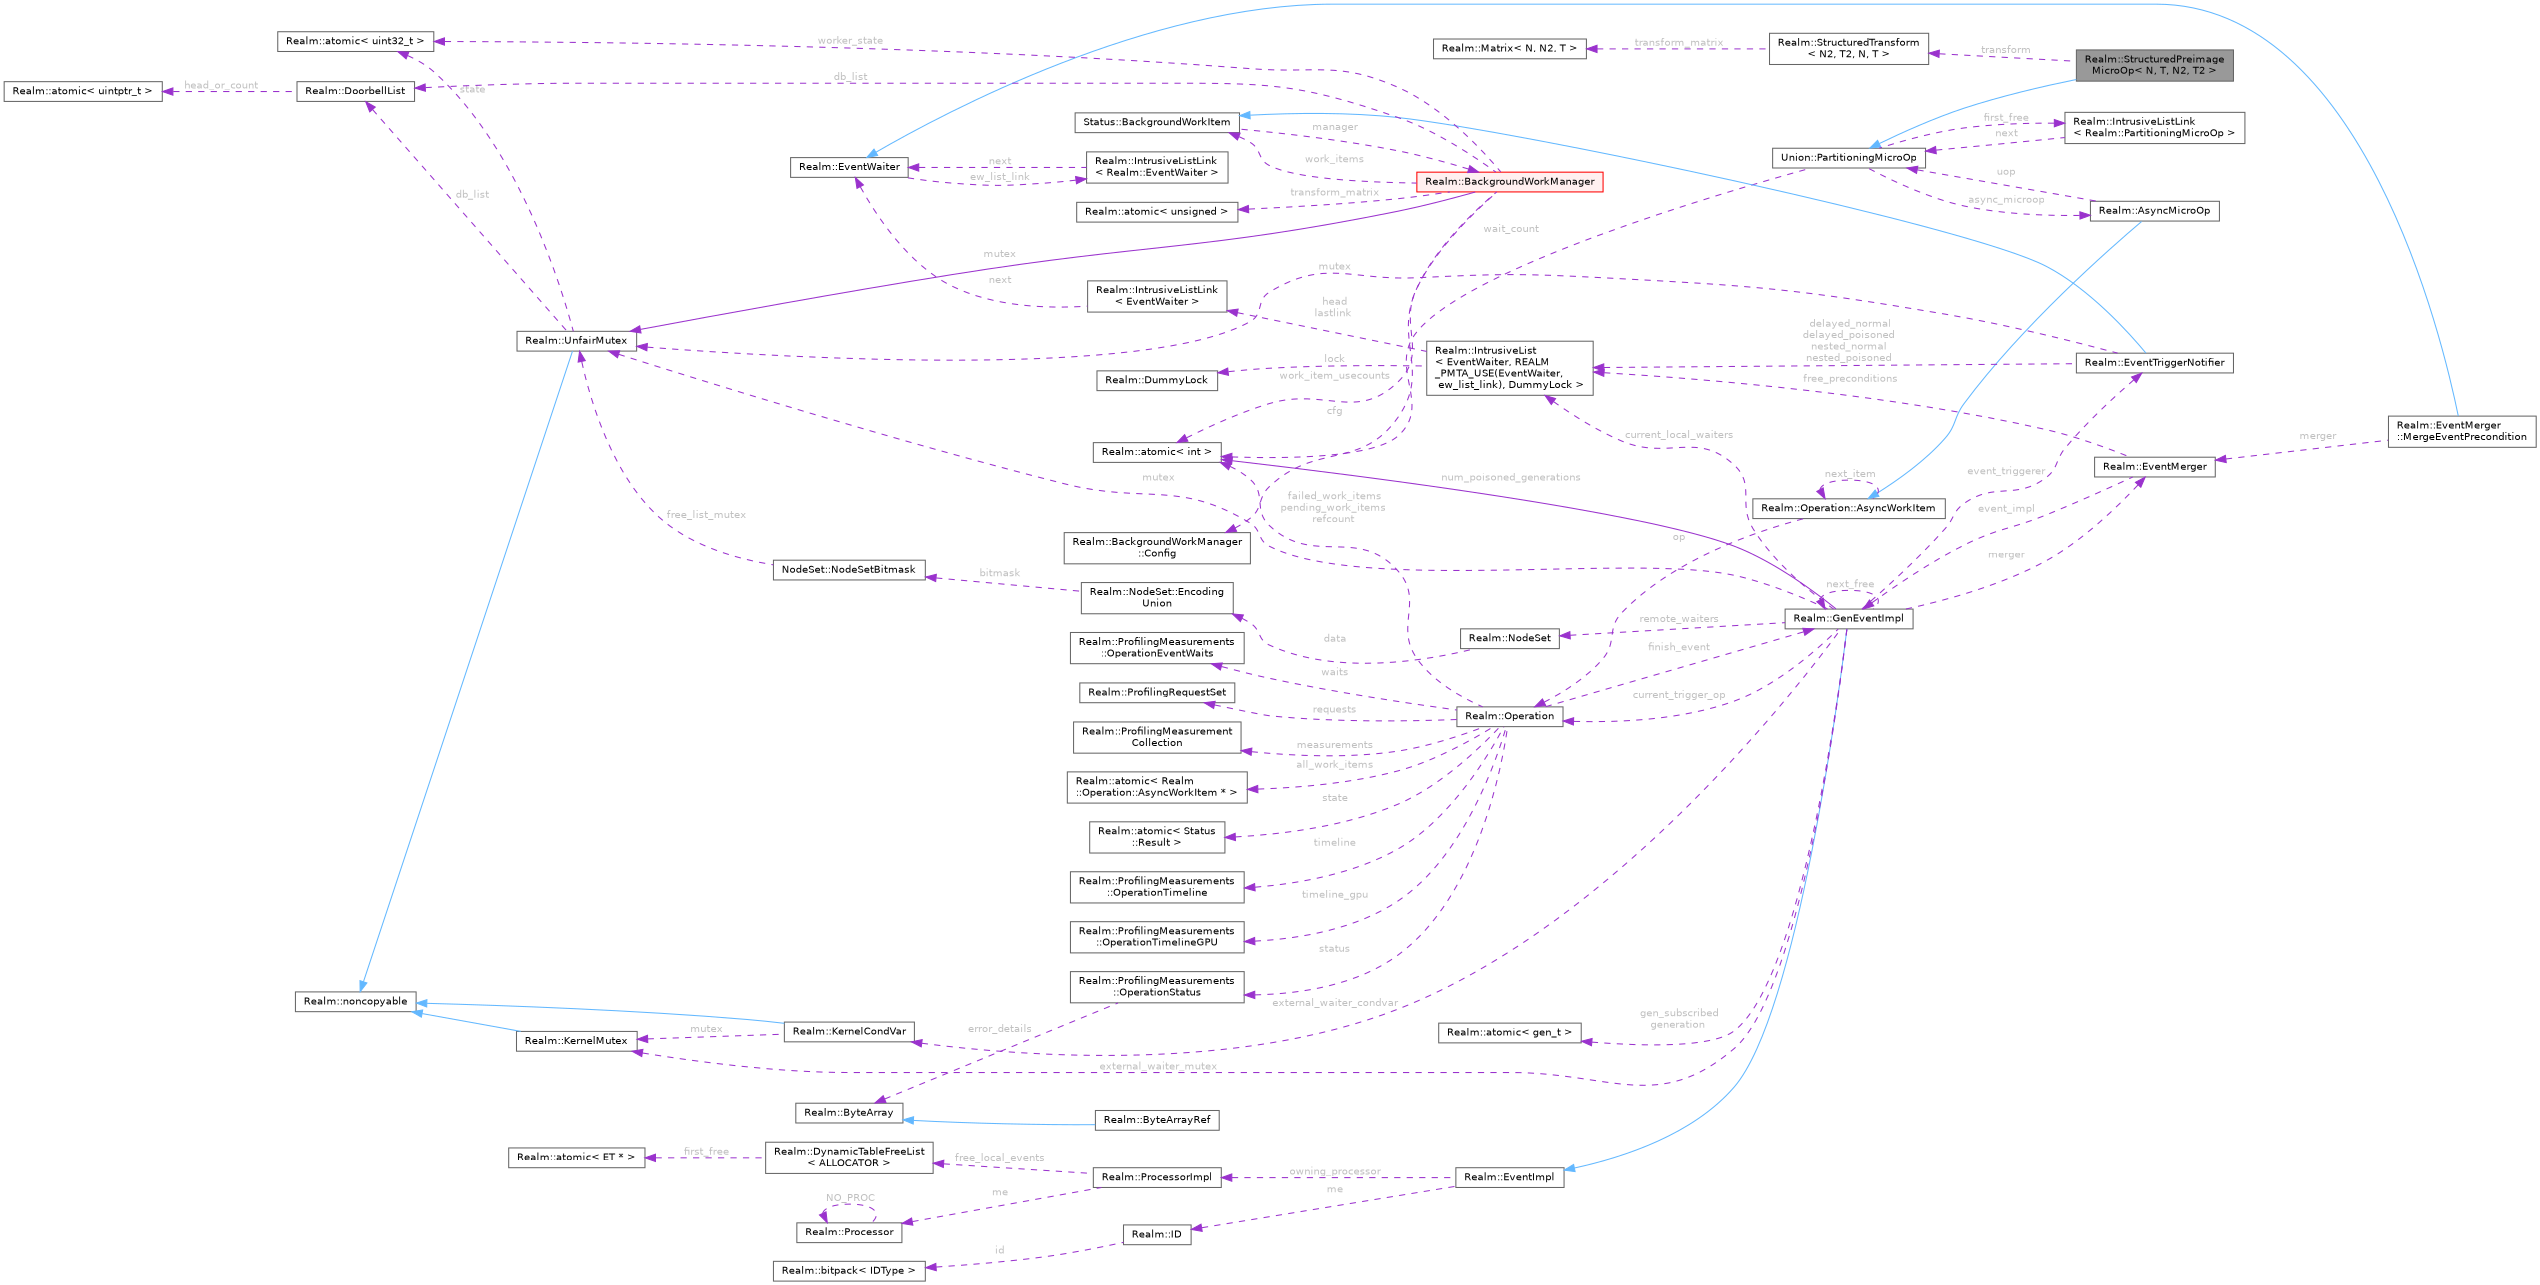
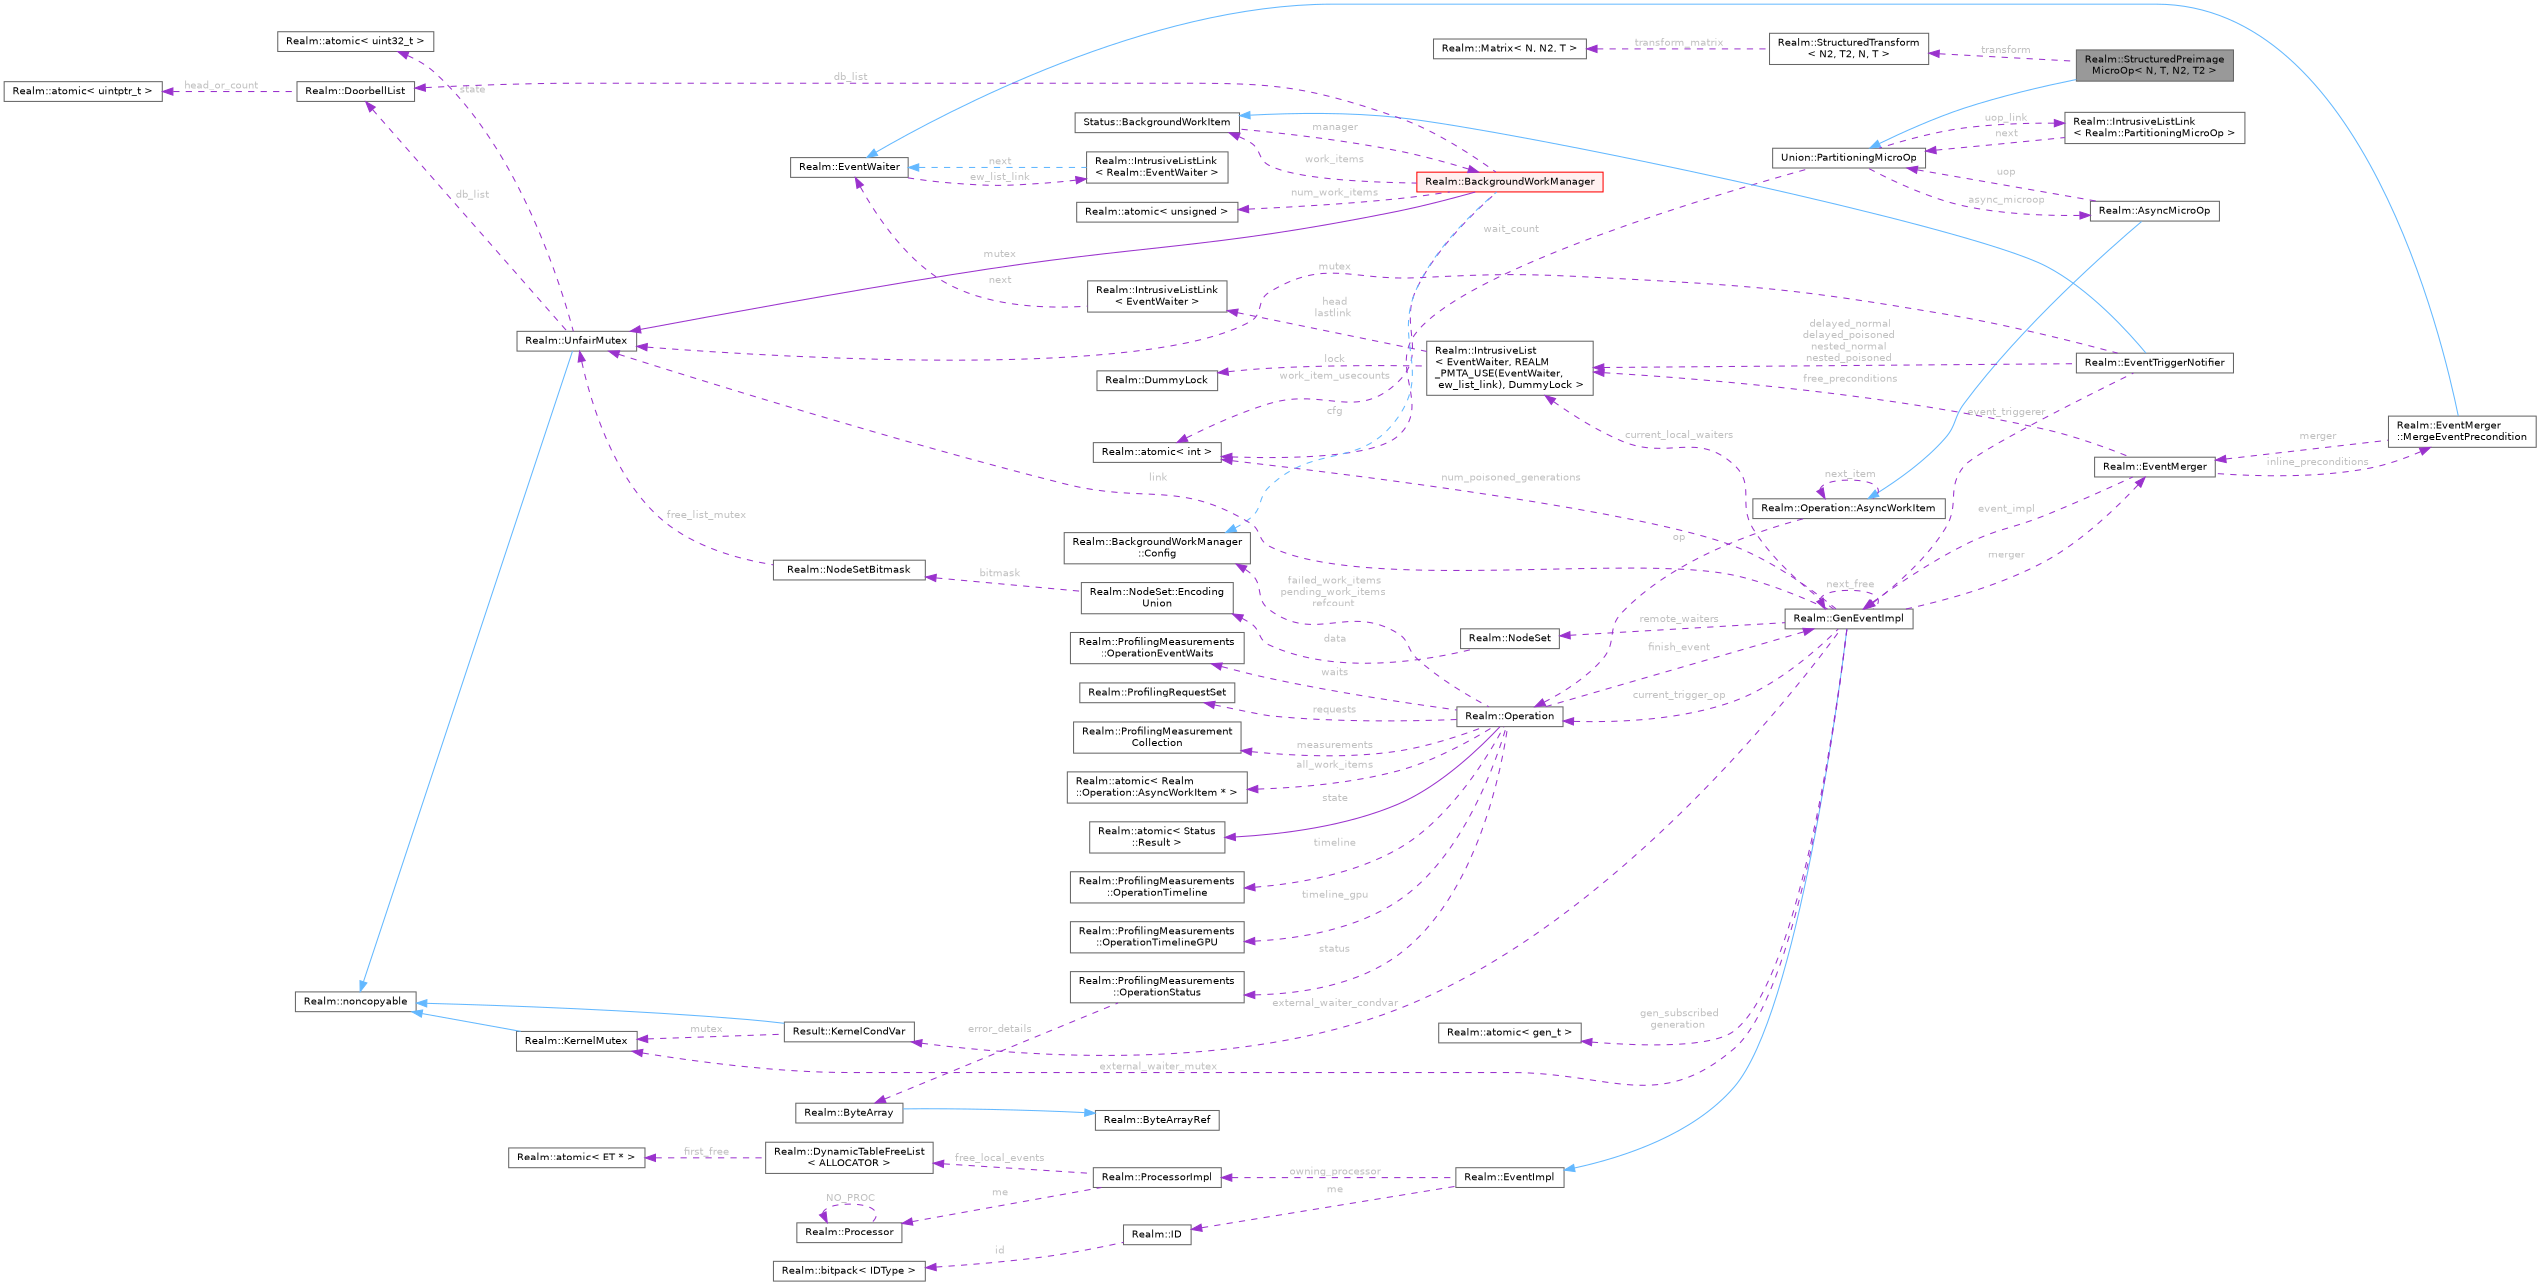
edge "Realm::BackgroundWorkManager" -> "Realm::atomic< uint32_t >": removed, label "worker_state"
edge "Union::PartitioningMicroOp" -> "Realm::IntrusiveListLink < Realm::PartitioningMicroOp >": label " first_free" -> " uop_link"
edge "Realm::IntrusiveListLink < Realm::EventWaiter >" -> "Realm::EventWaiter": color darkorchid3 -> steelblue1
edge "Realm::BackgroundWorkManager" -> "Realm::atomic< unsigned >": label " transform_matrix" -> " num_work_items"
edge "Realm::BackgroundWorkManager" -> "Realm::BackgroundWorkManager ::Config": color darkorchid3 -> steelblue1
edge "Realm::EventMerger" -> "Realm::EventMerger ::MergeEventPrecondition": added, label "inline_preconditions"
edge "Realm::GenEventImpl" -> "Realm::UnfairMutex": label " mutex" -> " link"
edge "Realm::GenEventImpl" -> "Realm::EventTriggerNotifier": reversed
edge "Realm::GenEventImpl" -> "Realm::atomic< int >": style solid -> dashed
edge "Realm::Operation" -> "Realm::atomic< int >": now "Realm::Operation" -> "Realm::BackgroundWorkManager ::Config"
node "NodeSet::NodeSetBitmask": label "NodeSet::NodeSetBitmask" -> "Realm::NodeSetBitmask"
edge "Realm::Operation" -> "Realm::atomic< Status ::Result >": style dashed -> solid
node "Realm::KernelCondVar": label "Realm::KernelCondVar" -> "Result::KernelCondVar"
edge "Realm::ByteArrayRef" -> "Realm::ByteArray": reversed
